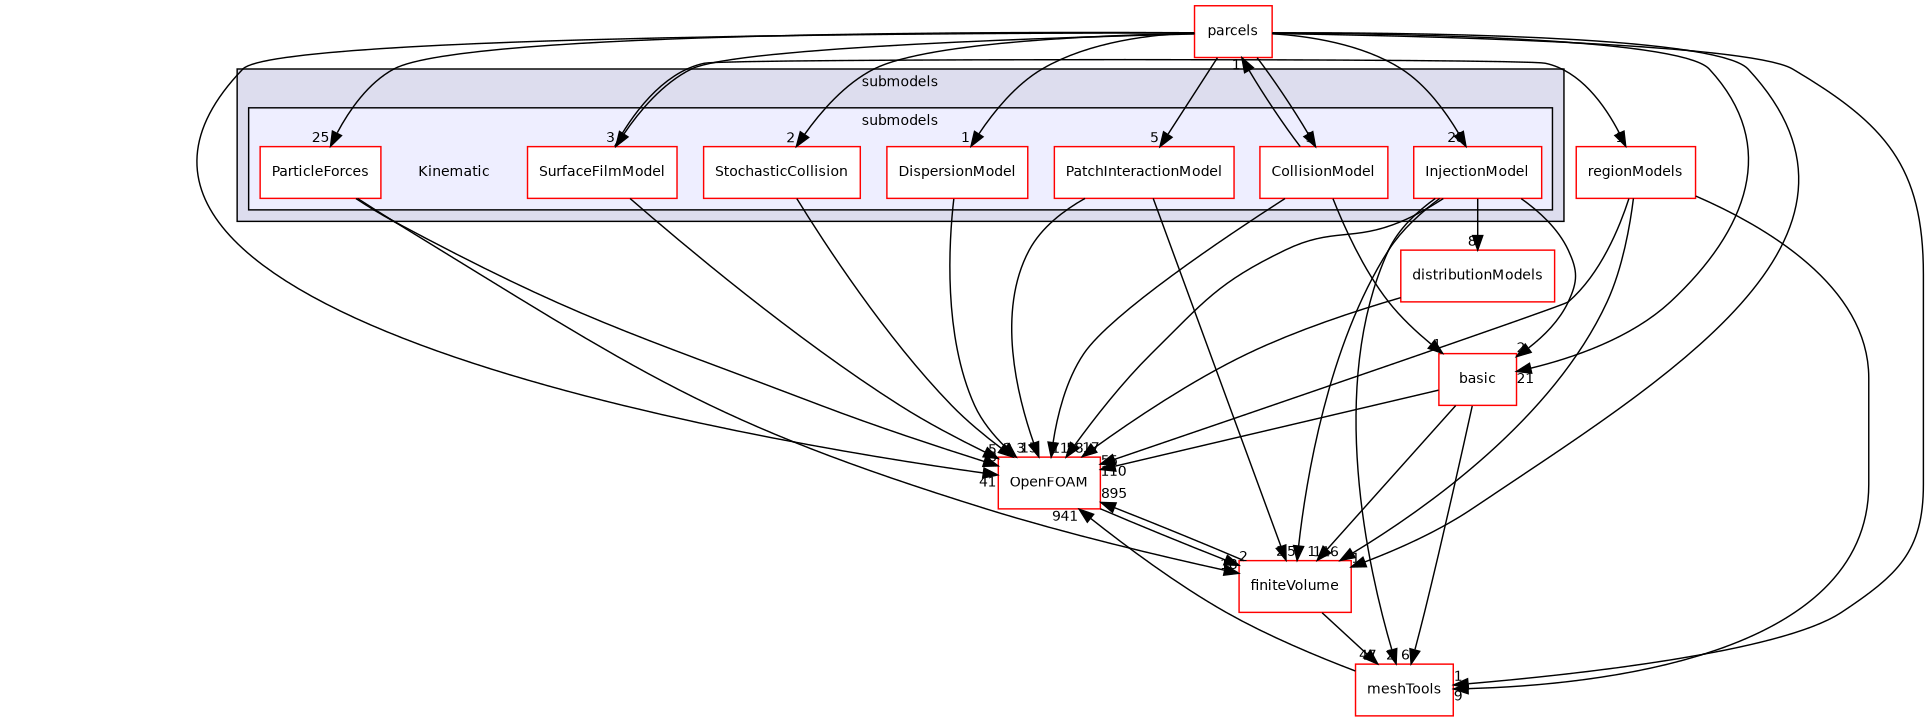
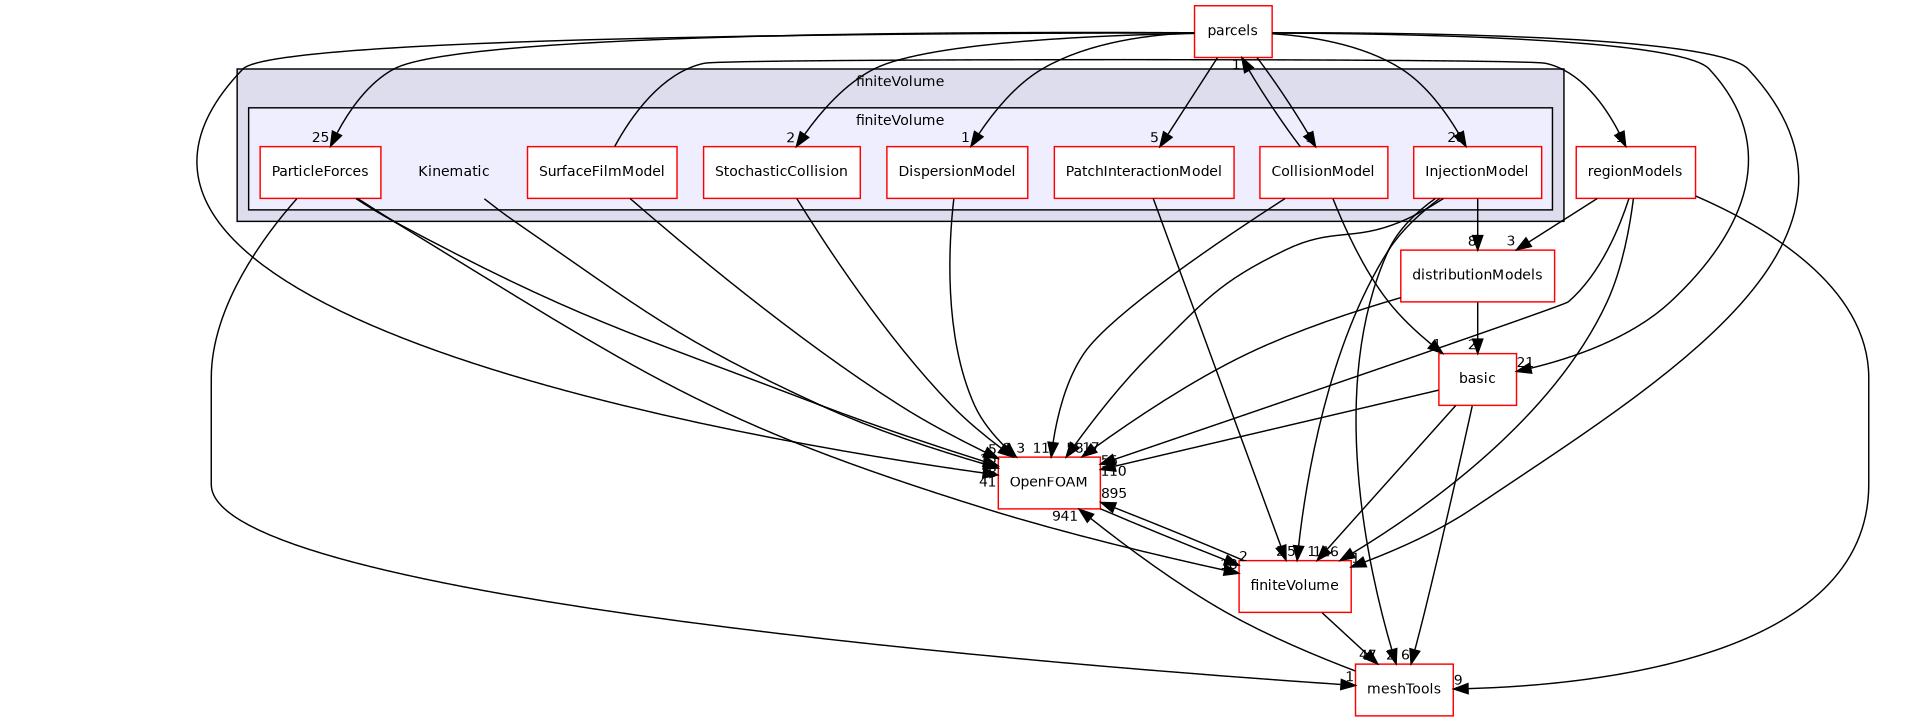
edge "parcels" -> "SurfaceFilmModel": removed
cluster "submodels": label "submodels" -> "finiteVolume"
edge "regionModels" -> "distributionModels": added
edge "parcels" -> "meshTools": now "ParticleForces" -> "meshTools"
edge "InjectionModel" -> "basic": now "distributionModels" -> "basic"
edge "PatchInteractionModel" -> "OpenFOAM": now "Kinematic" -> "OpenFOAM"
